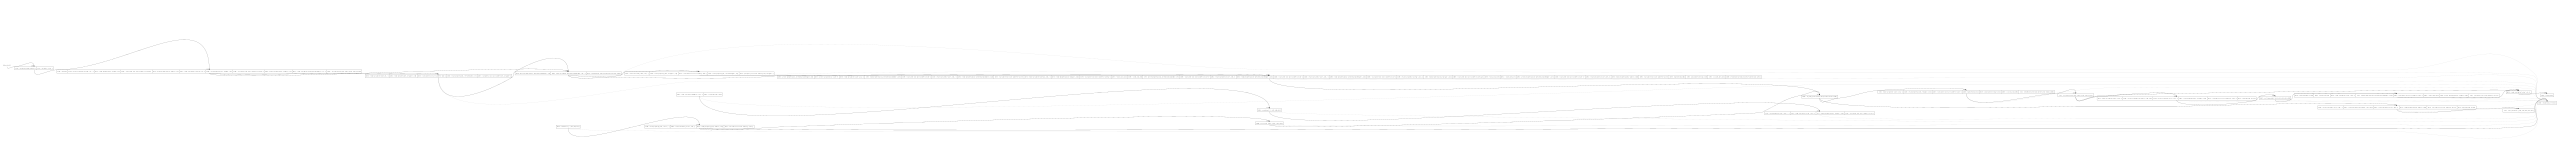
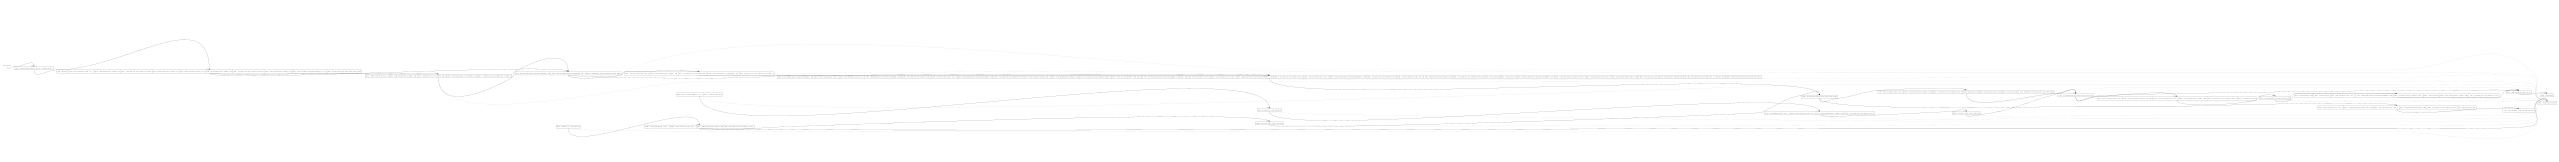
node "4339: call-null [v36,'test',v39,v30]": added
